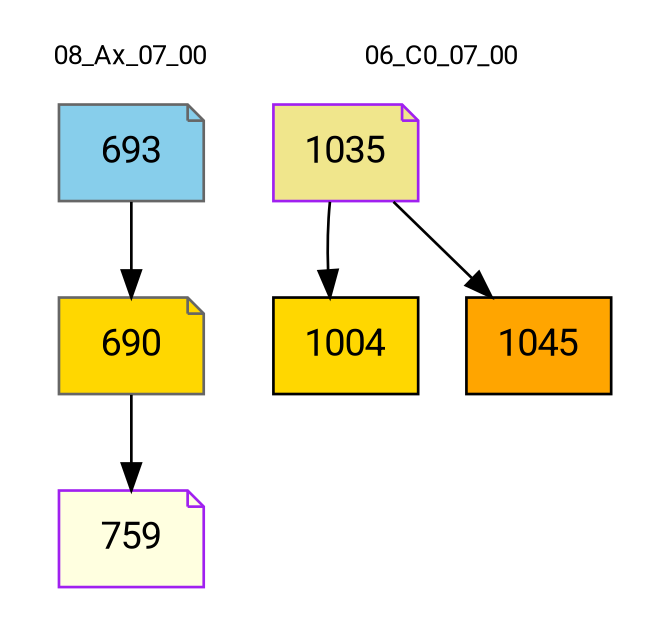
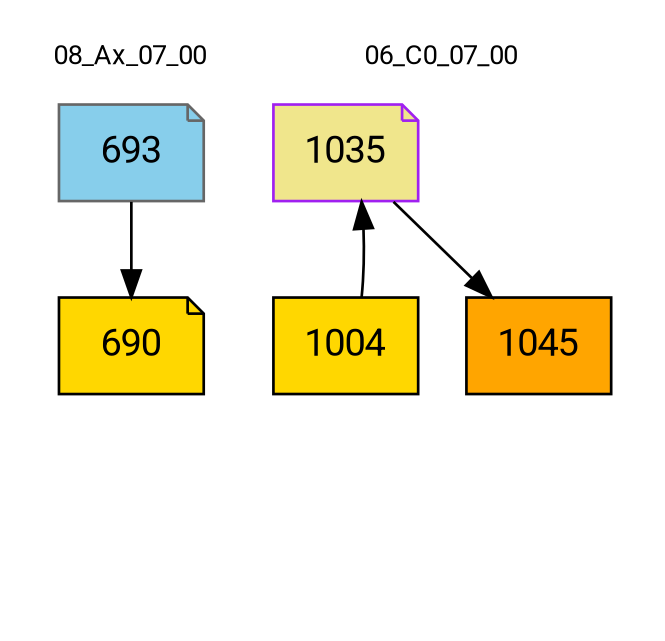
edge "1035" -> "1004": reversed
node "690": color gray40 -> black
node "759": removed
